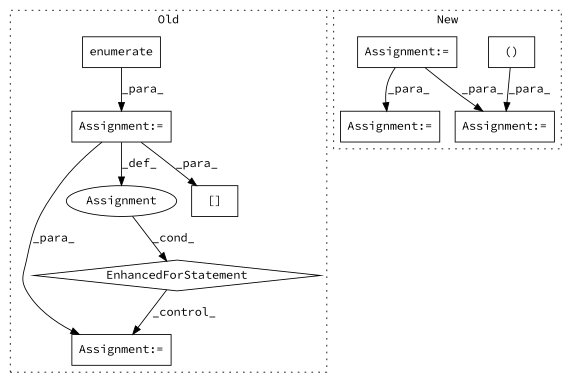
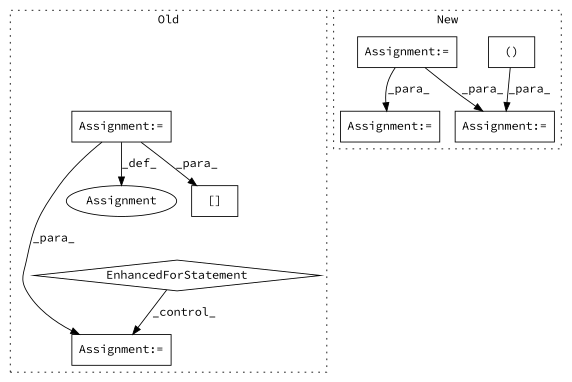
node "enumerate": removed
edge "Assignment" -> "EnhancedForStatement": removed, label "_cond_"
